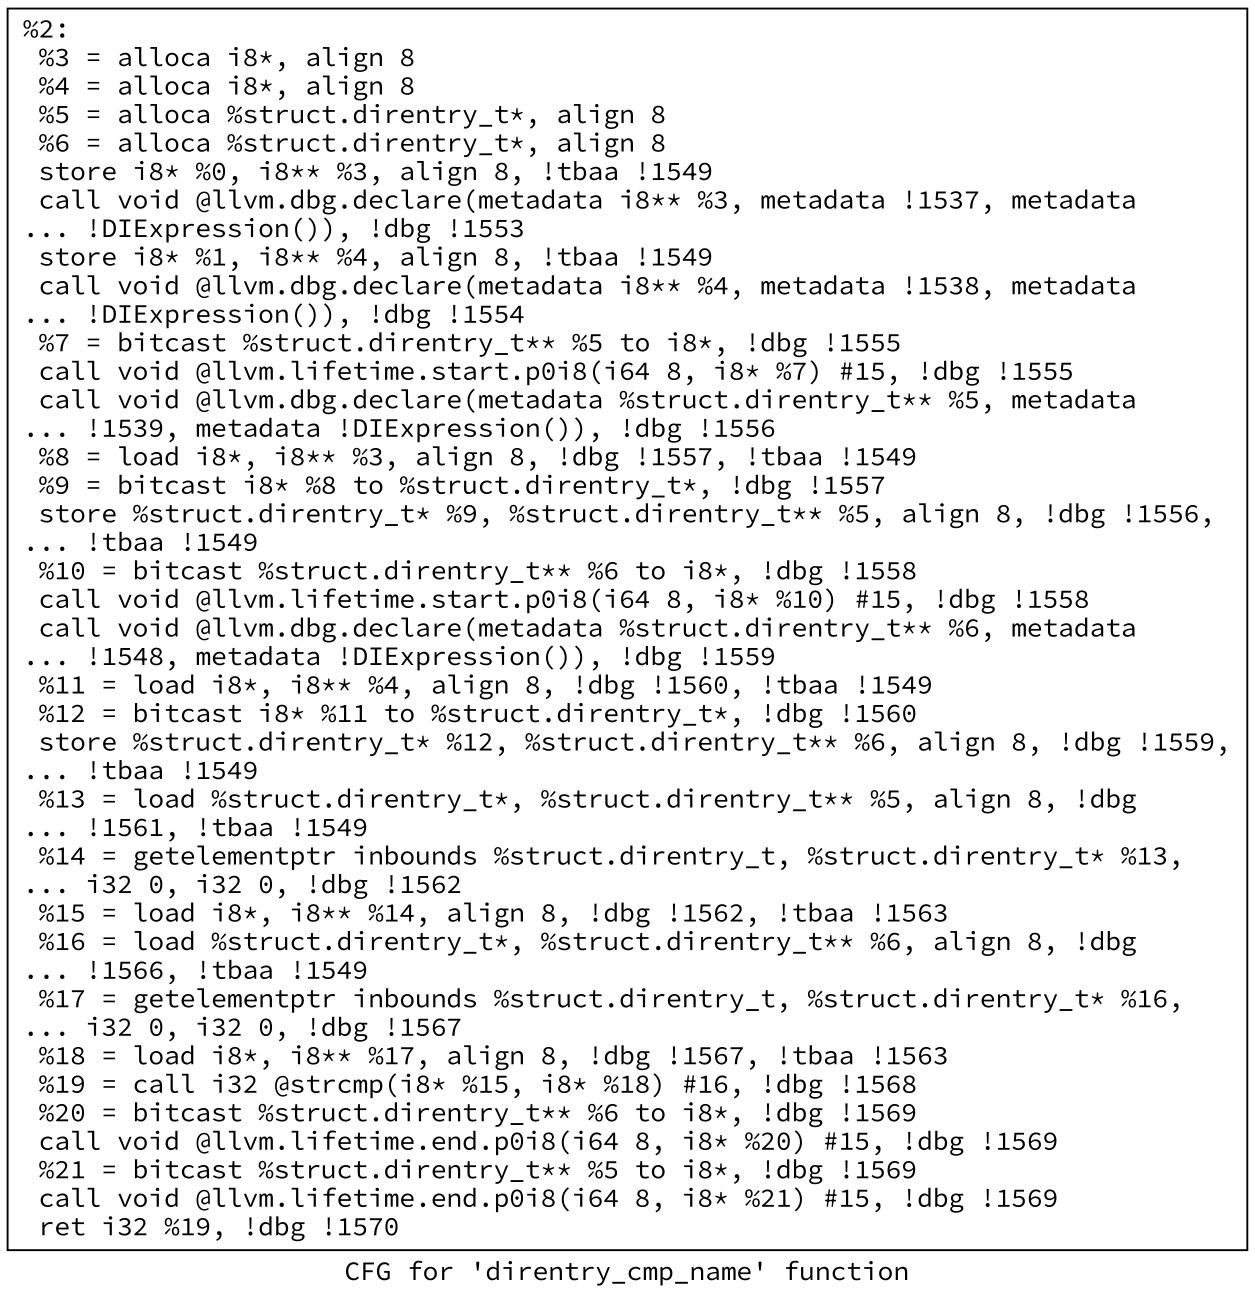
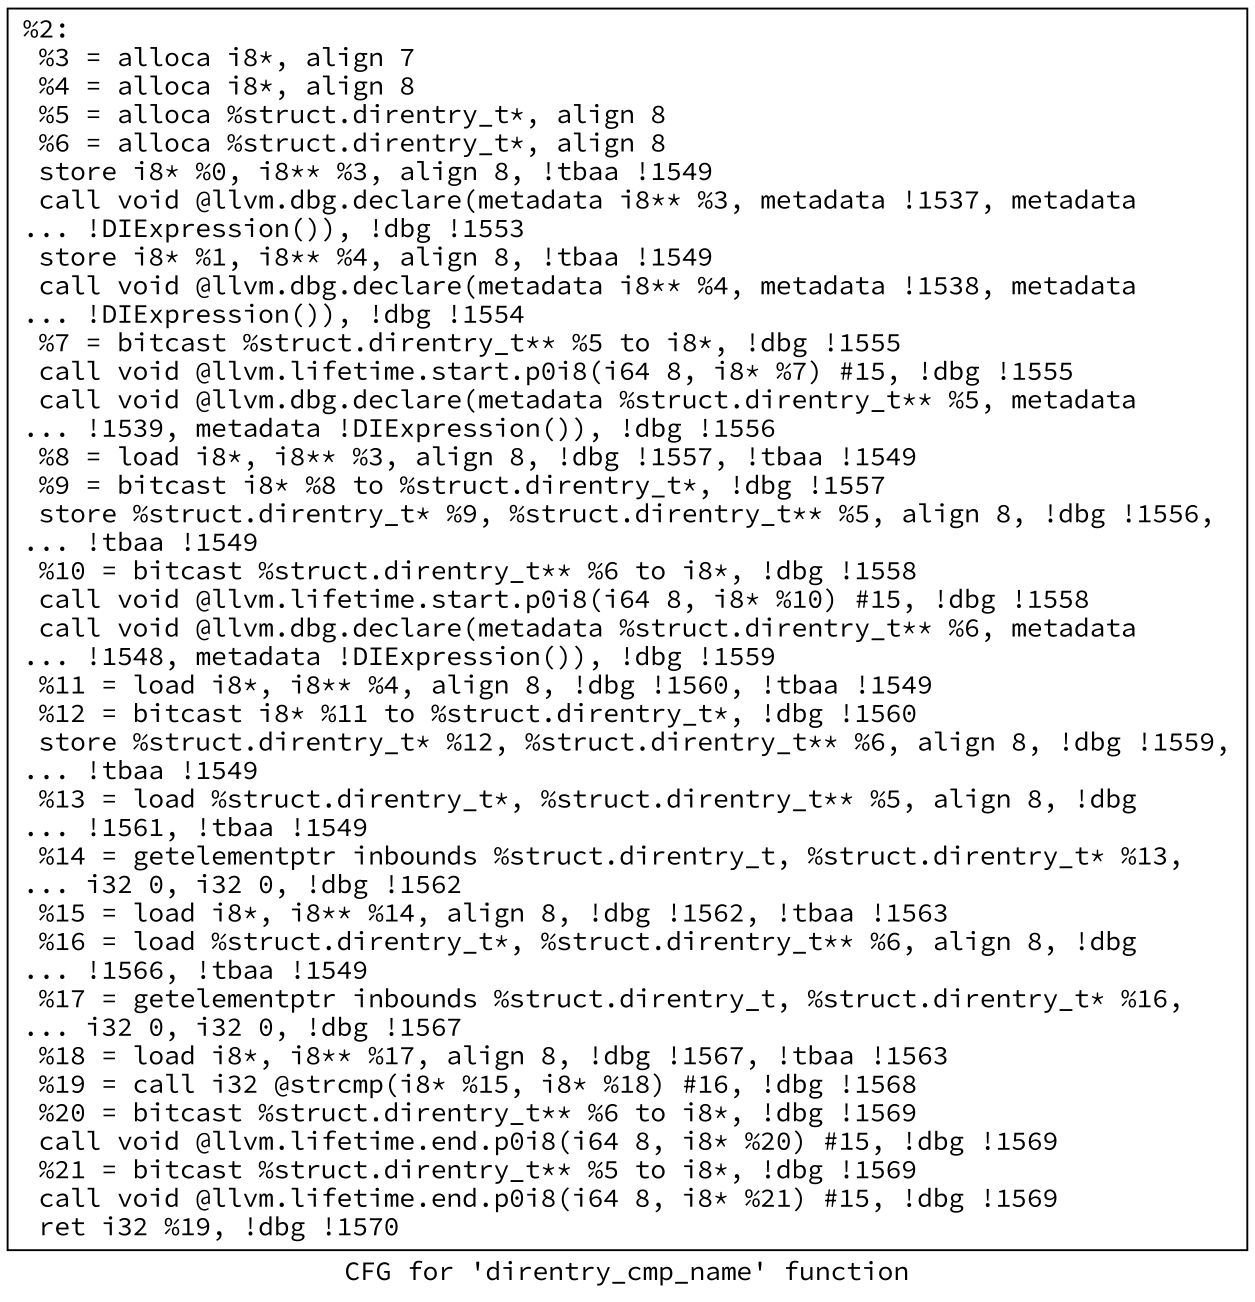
node "%2:": text "%3 = alloca i8*, align 8" -> "%3 = alloca i8*, align 7"
